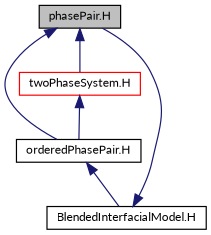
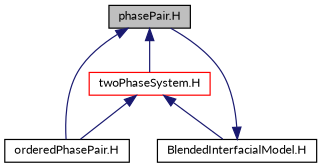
edge "BlendedInterfacialModel.H" -> "orderedPhasePair.H": now "BlendedInterfacialModel.H" -> "twoPhaseSystem.H"
